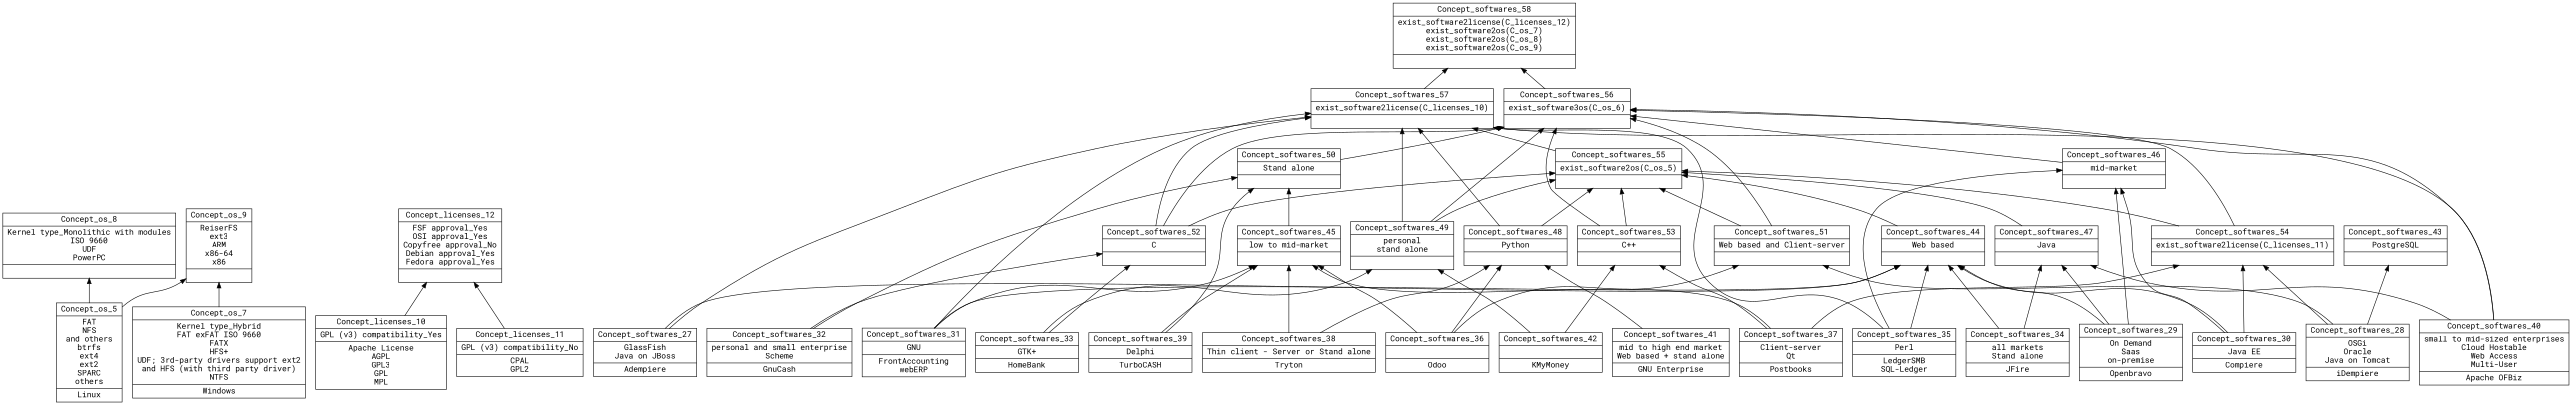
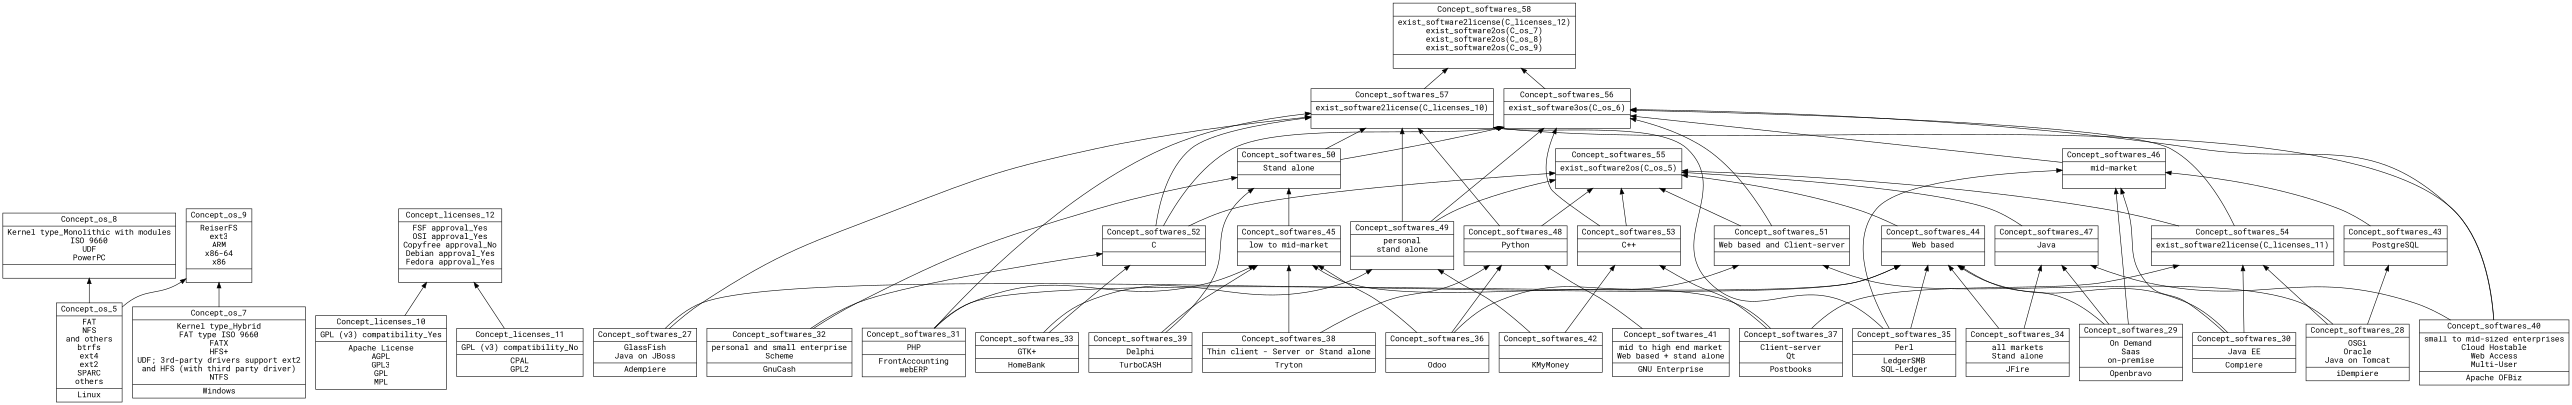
edge "Concept_softwares_55" -> "Concept_softwares_57": now "Concept_softwares_50" -> "Concept_softwares_57"
edge "Concept_softwares_43" -> "Concept_softwares_46": added
node "Concept_os_7": text "FAT exFAT ISO 9660" -> "FAT type ISO 9660"
node "Concept_softwares_31": text "GNU" -> "PHP"
